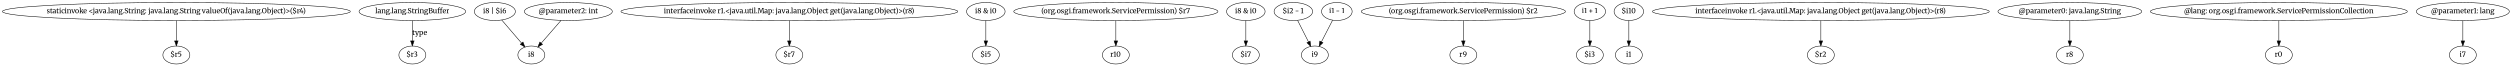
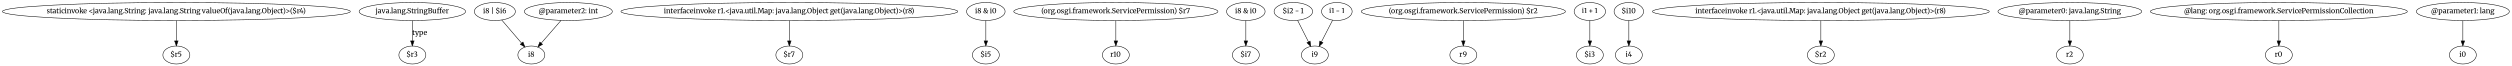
node "lang.lang.StringBuffer": label "lang.lang.StringBuffer" -> "java.lang.StringBuffer"
node "i1": label "i1" -> "i4"
node "r8": label "r8" -> "r2"
node "i7": label "i7" -> "i0"
